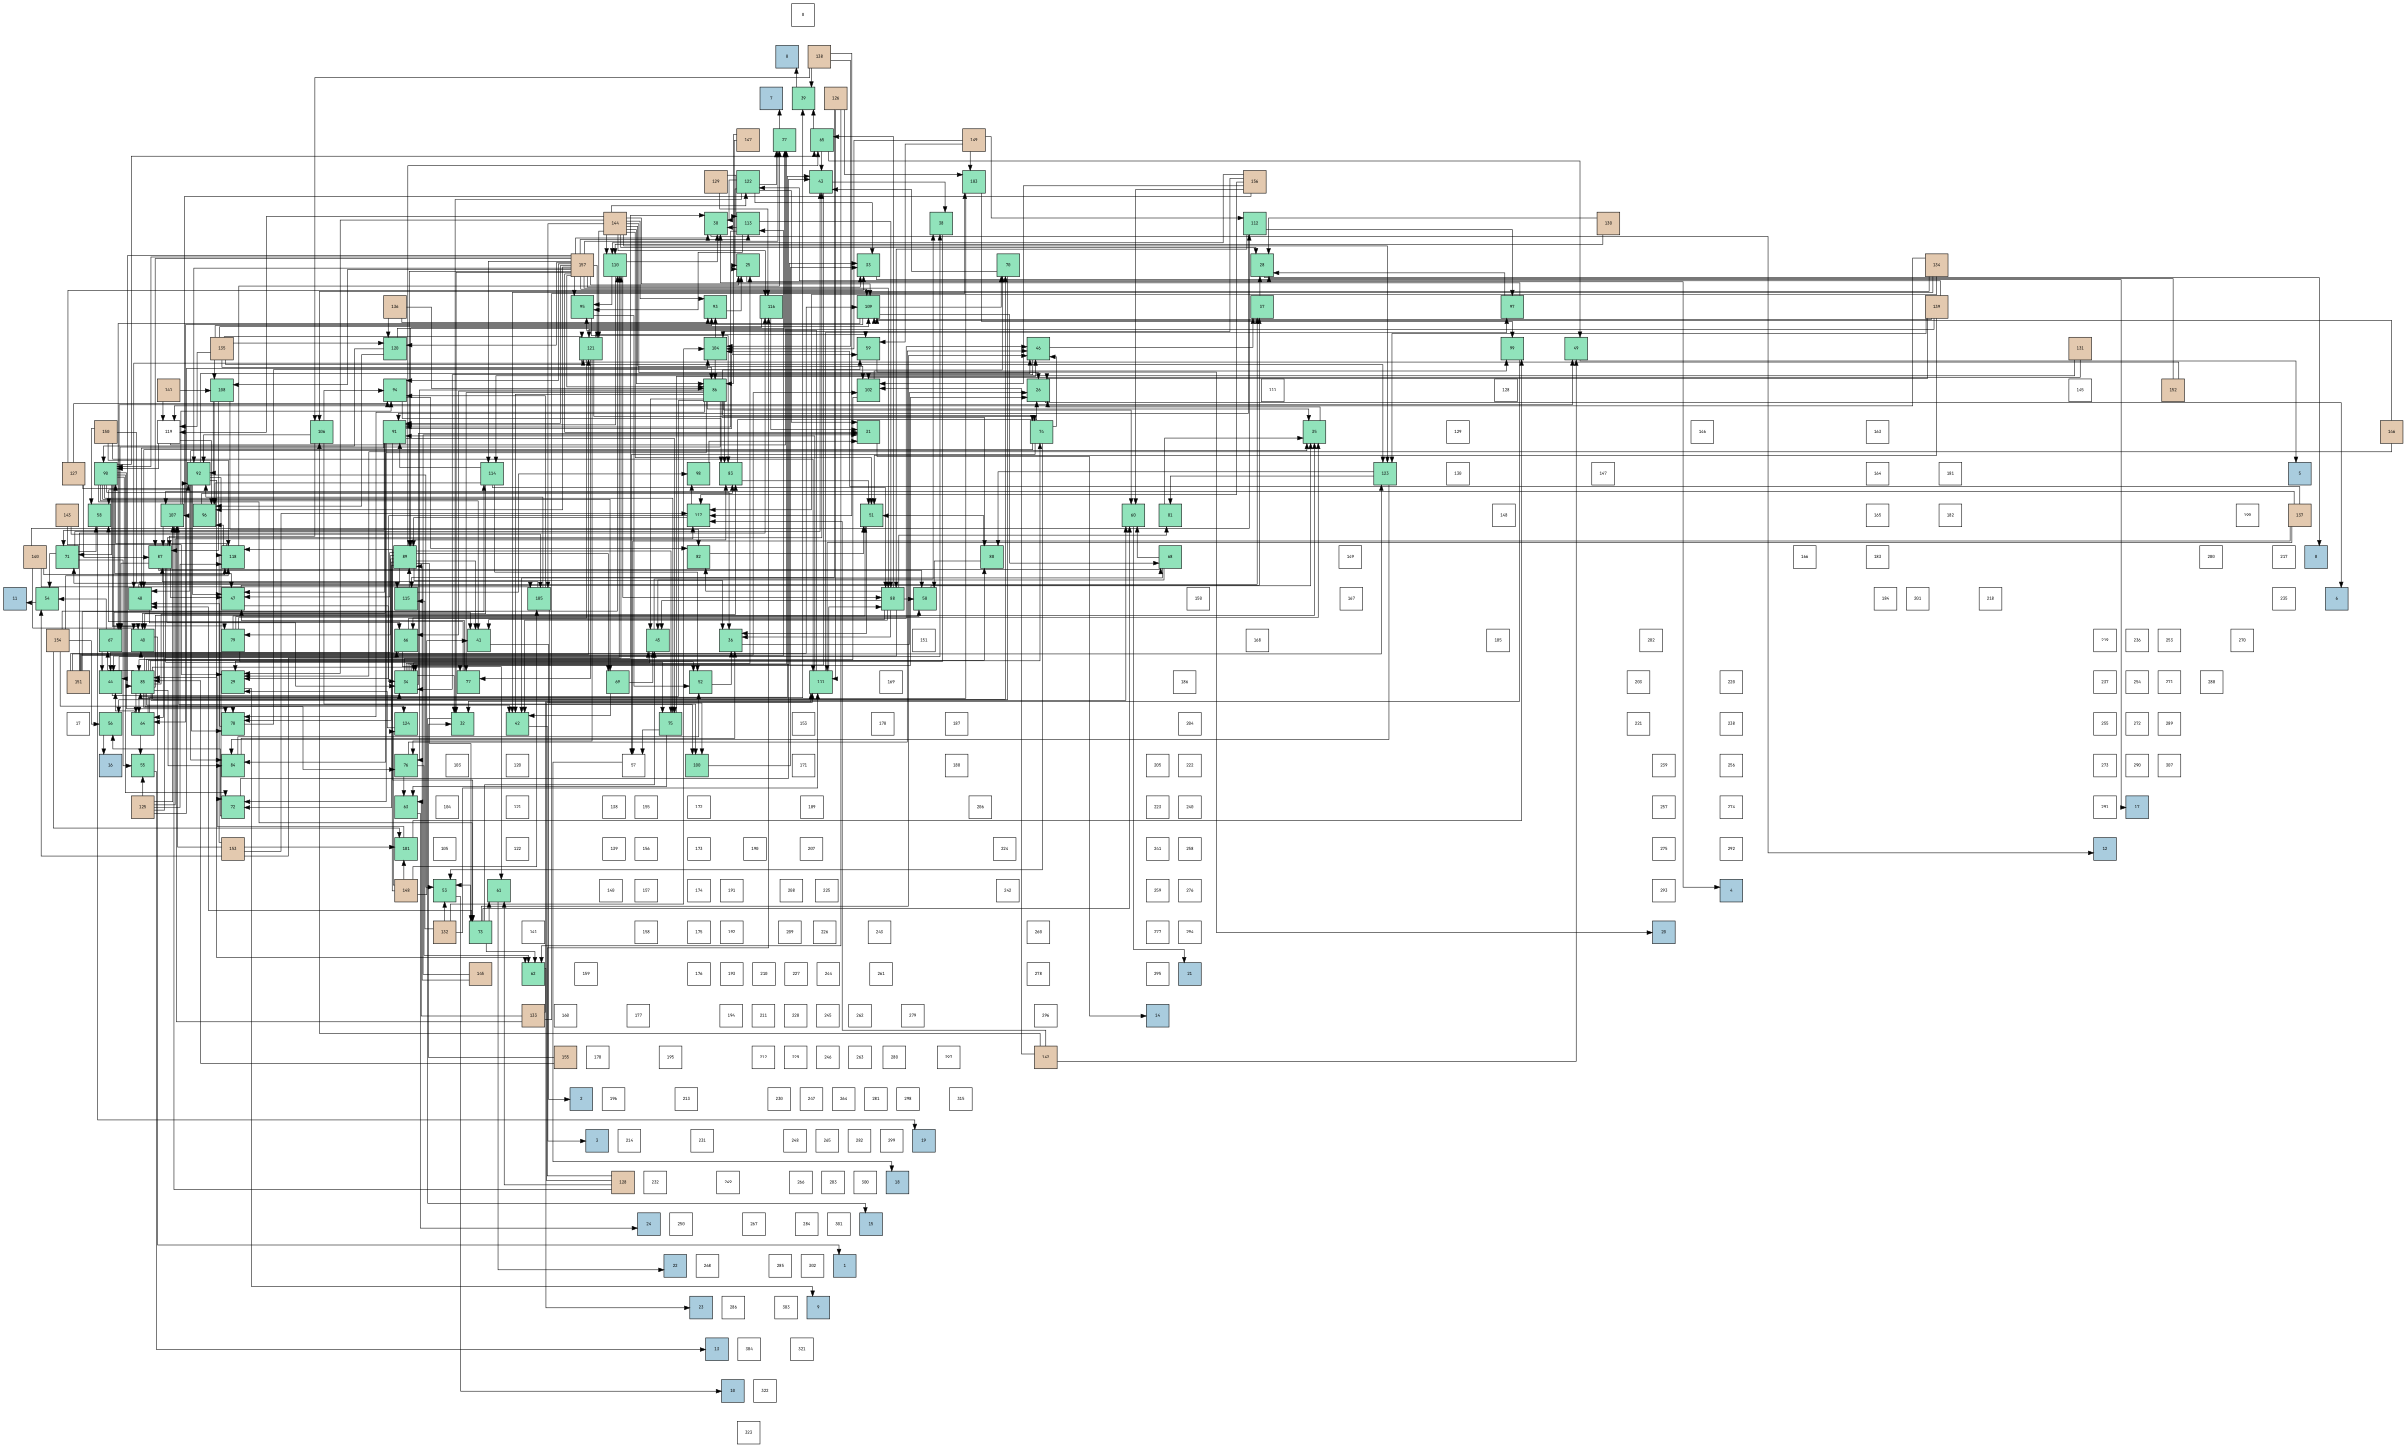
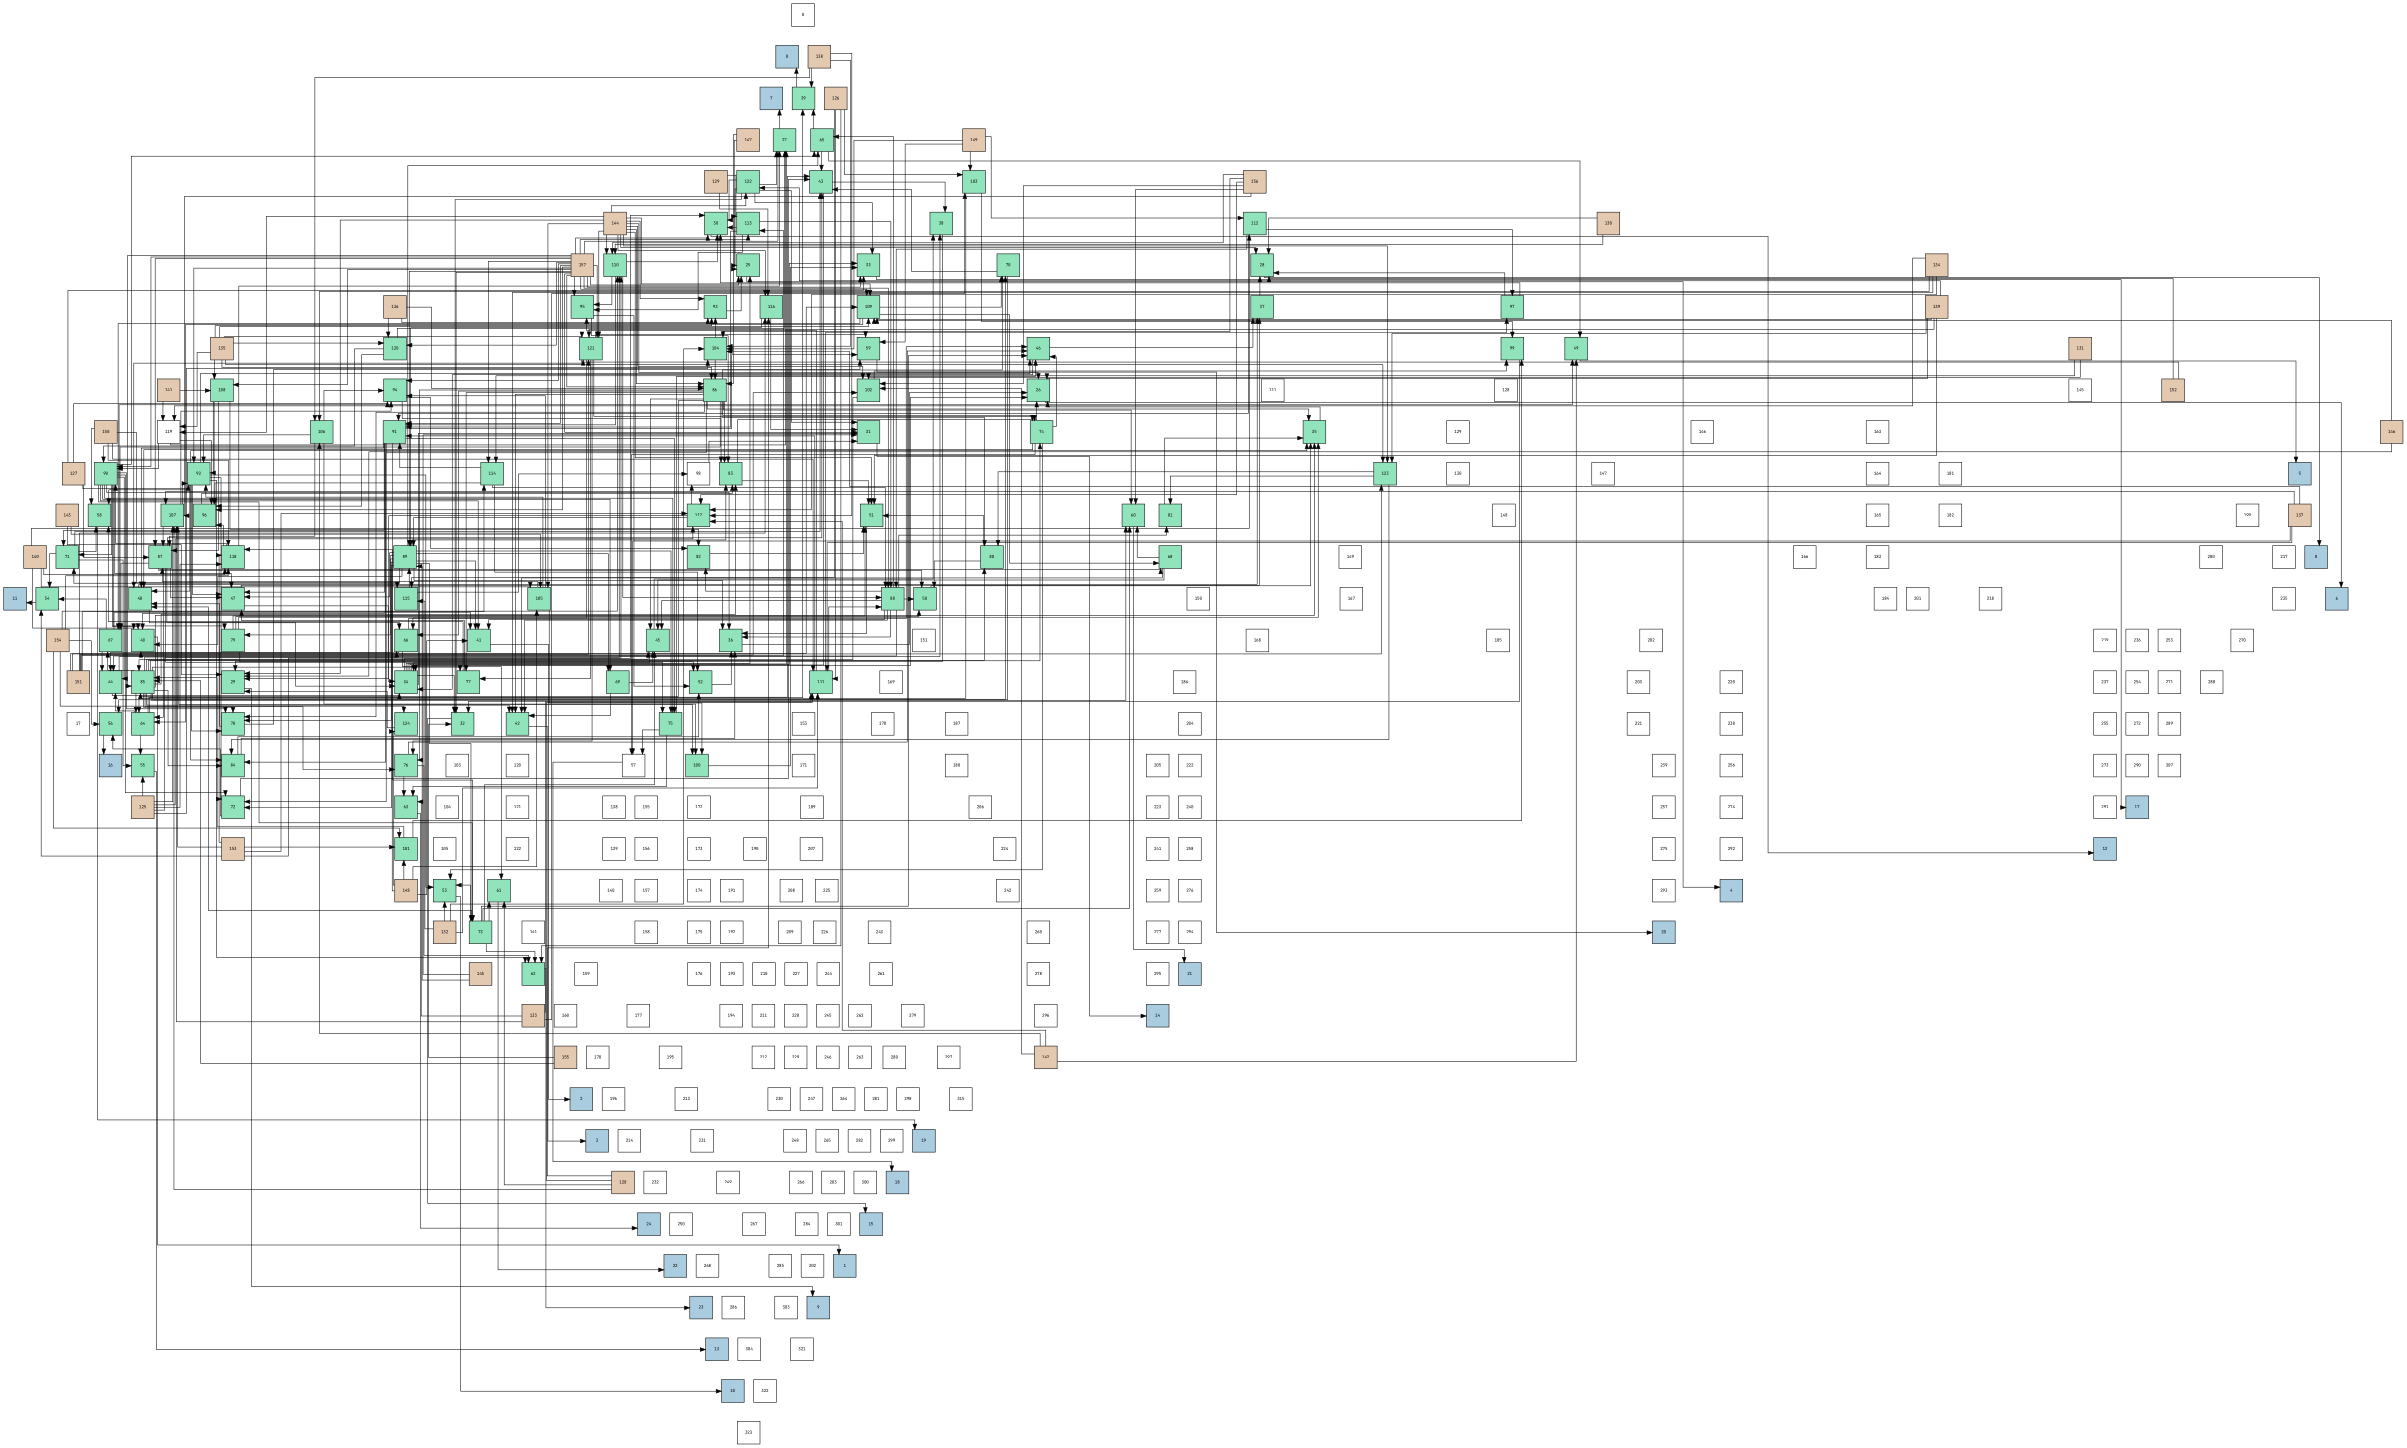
node "98": fillcolor #91e3bb -> #ffffff
edge "114" -> "40": now "89" -> "40"
